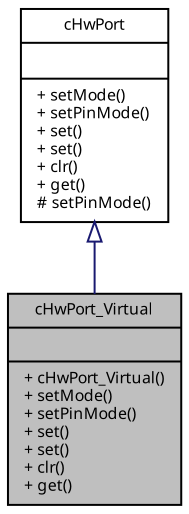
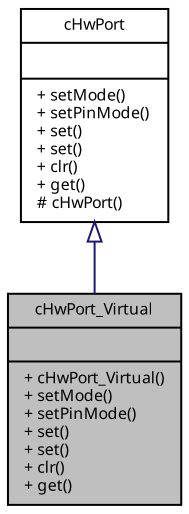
node "cHwPort": text "# setPinMode()" -> "# cHwPort()"
